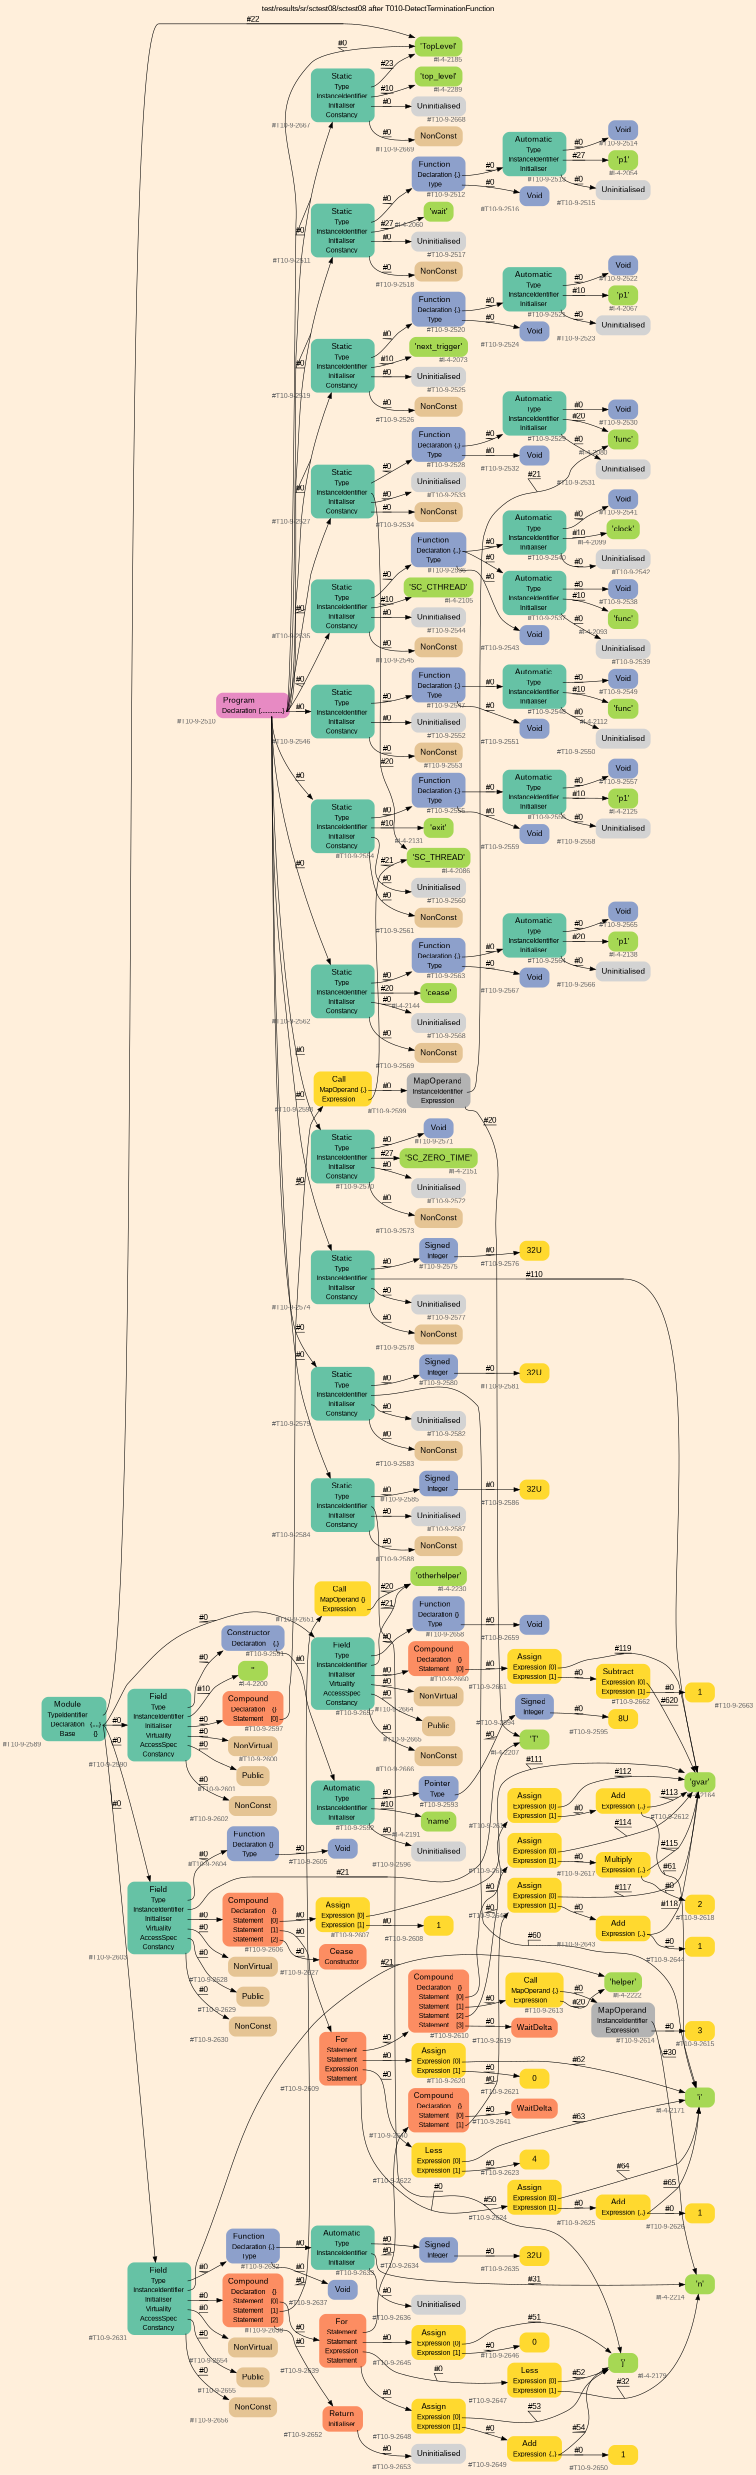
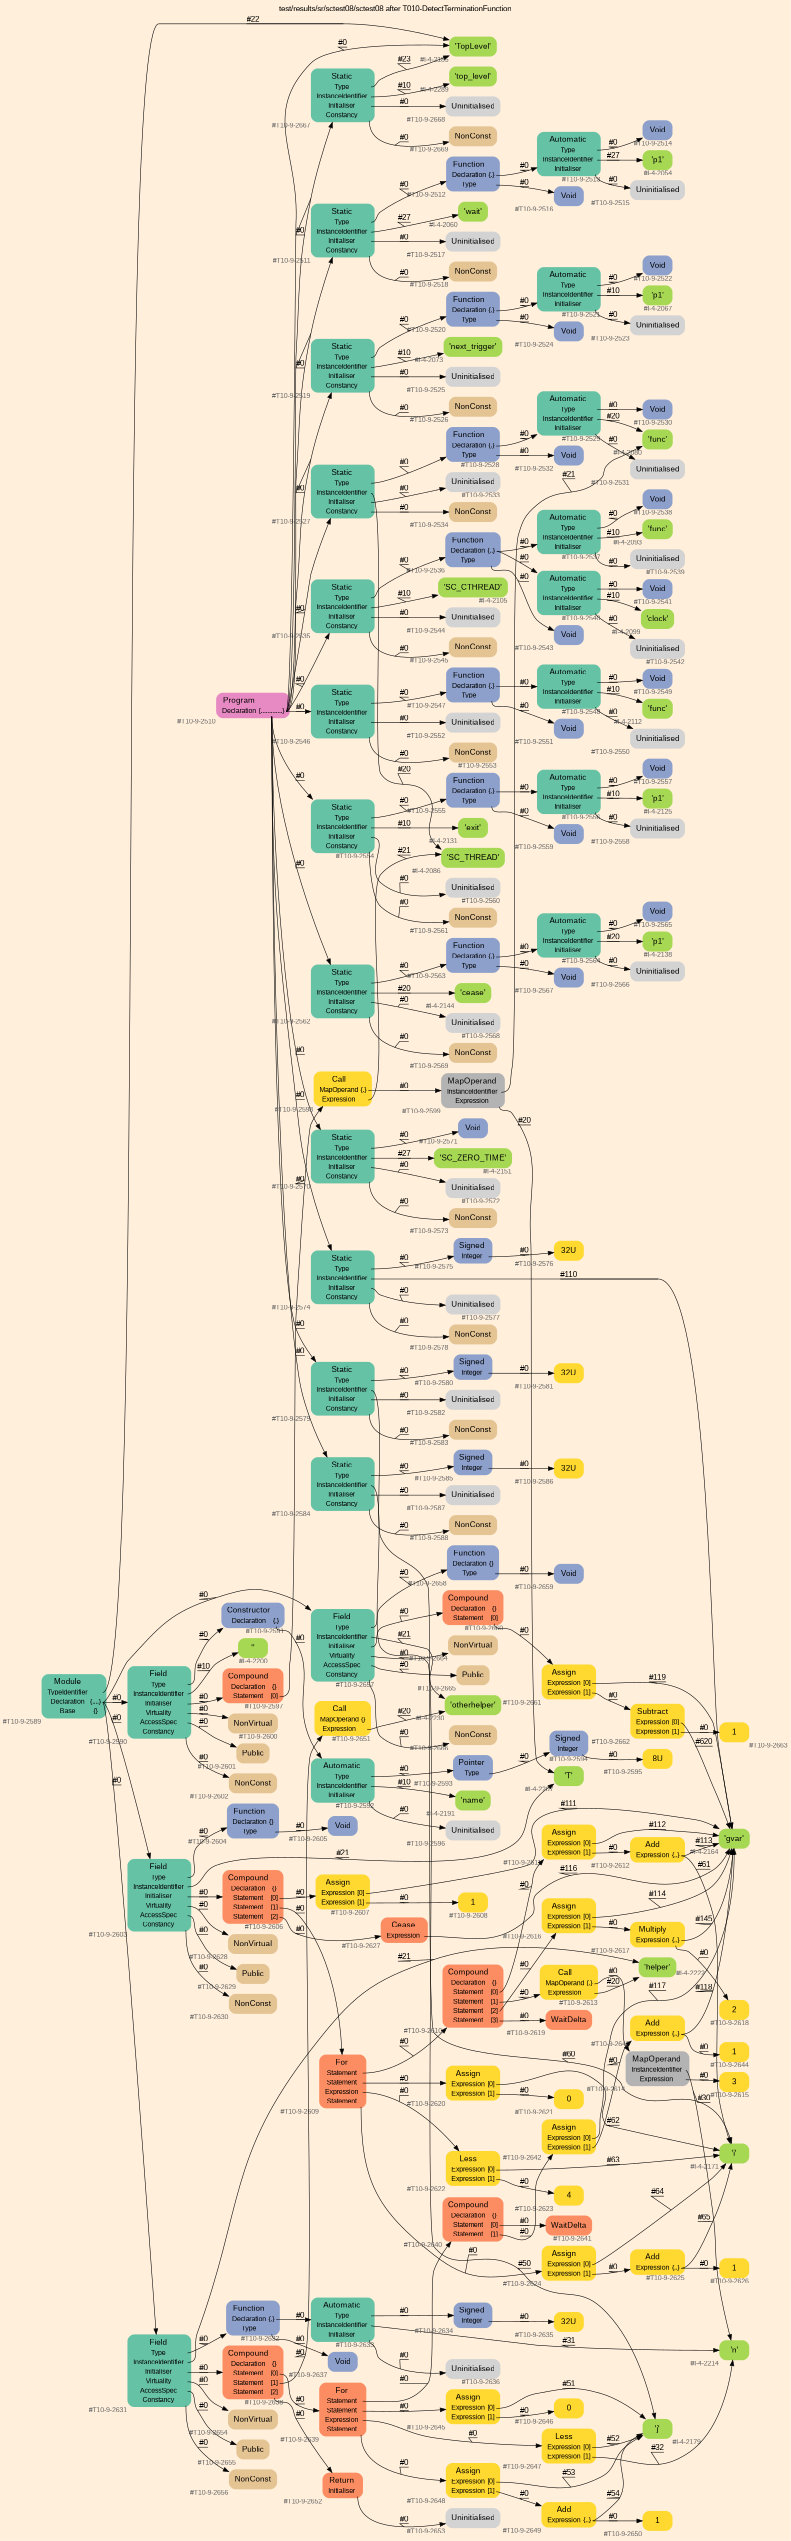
edge "Multiply" -> "'gvar'": label "#115" -> "#145"
edge "Cease" -> "'gvar'": added, label "#116"
node "Cease": text "Constructor" -> "Expression"
